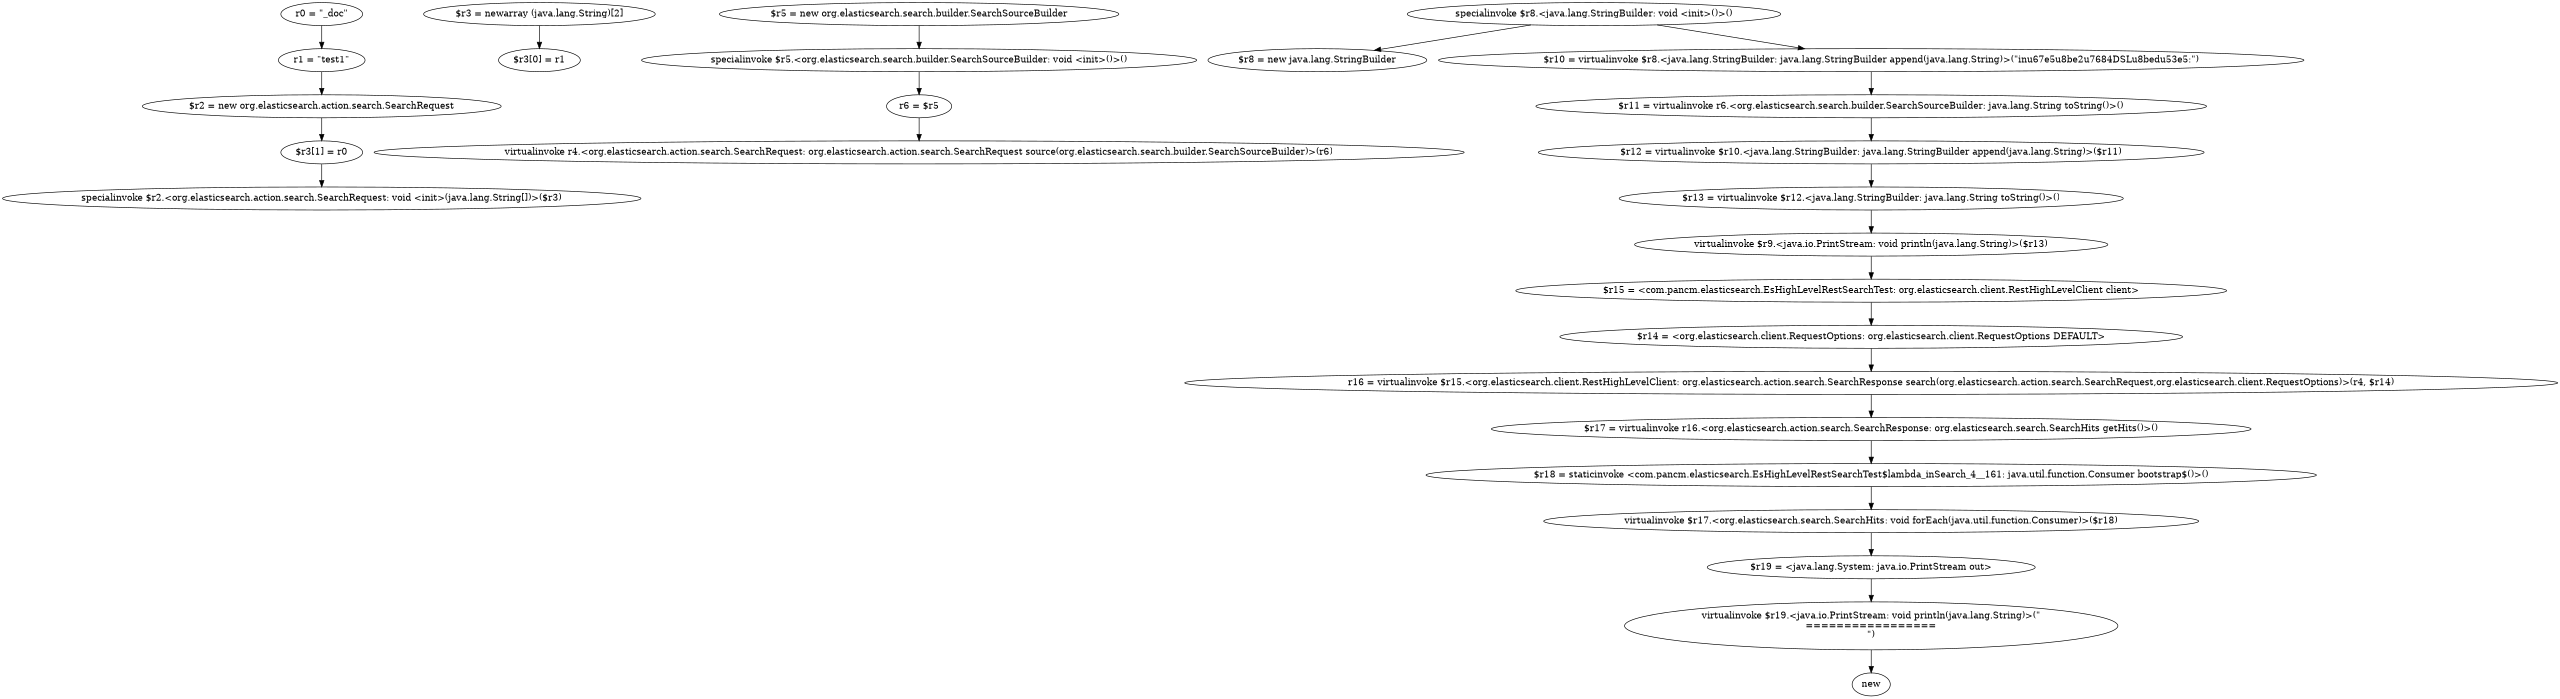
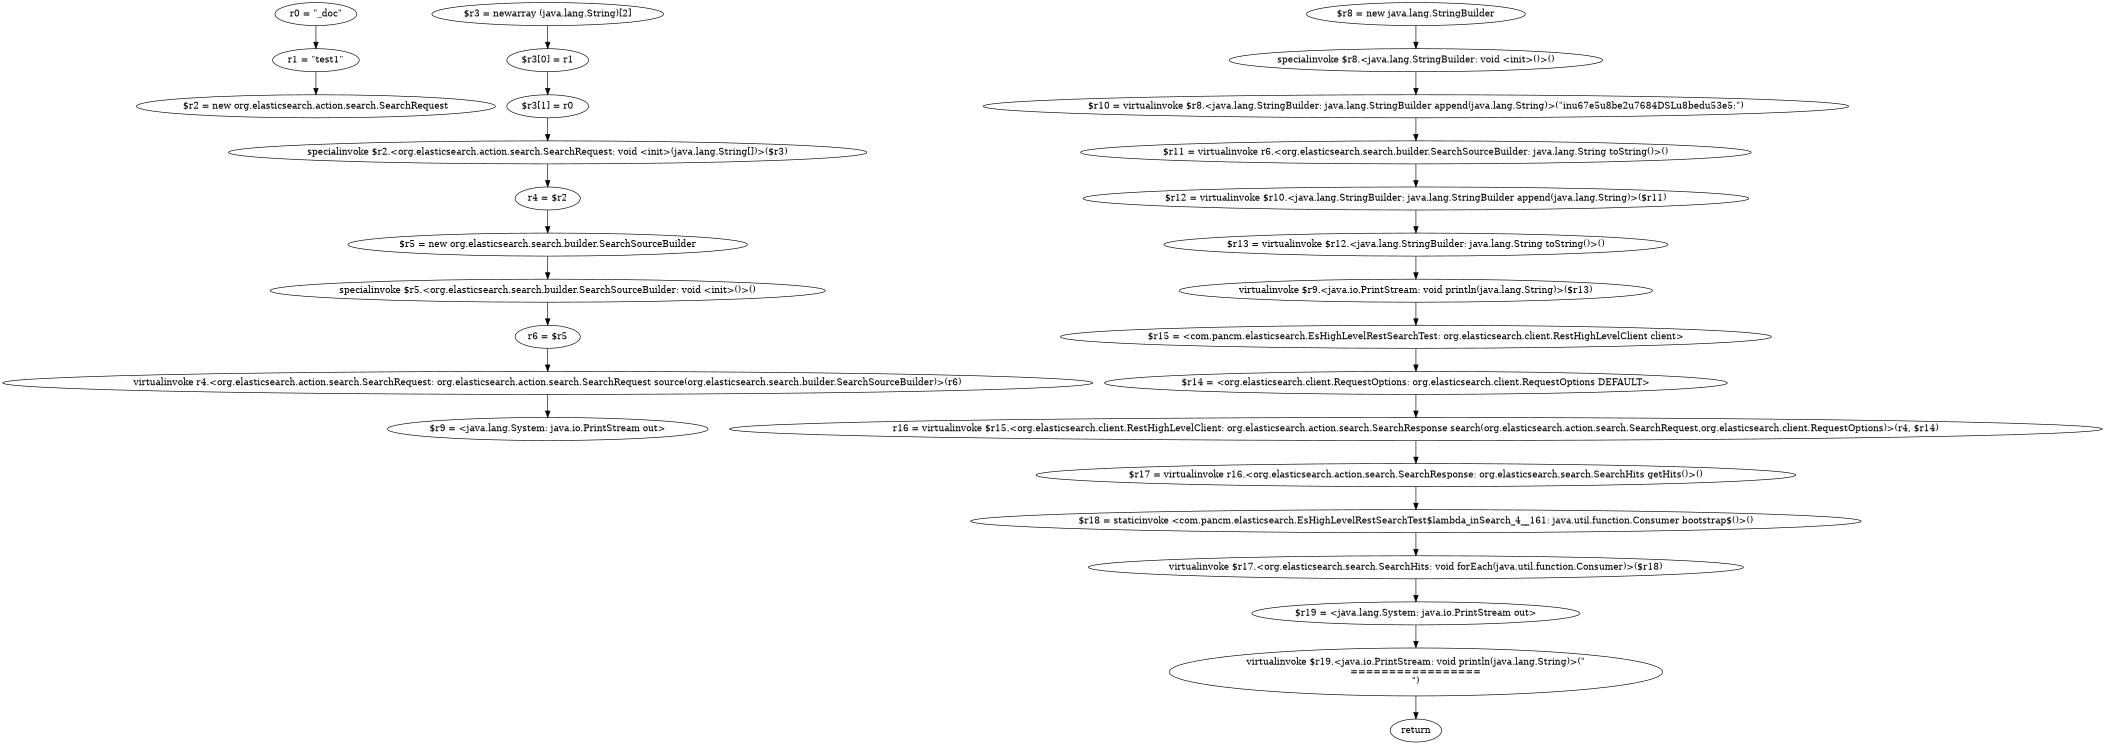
edge "specialinvoke $r8.<java.lang.StringBuilder: void <init>()>()" -> "$r8 = new java.lang.StringBuilder": reversed
edge "$r2 = new org.elasticsearch.action.search.SearchRequest" -> "$r3[1] = r0": now "$r3[0] = r1" -> "$r3[1] = r0"
node "r4 = $r2": added
node "$r9 = <java.lang.System: java.io.PrintStream out>": added
node "new": label "new" -> "return"
